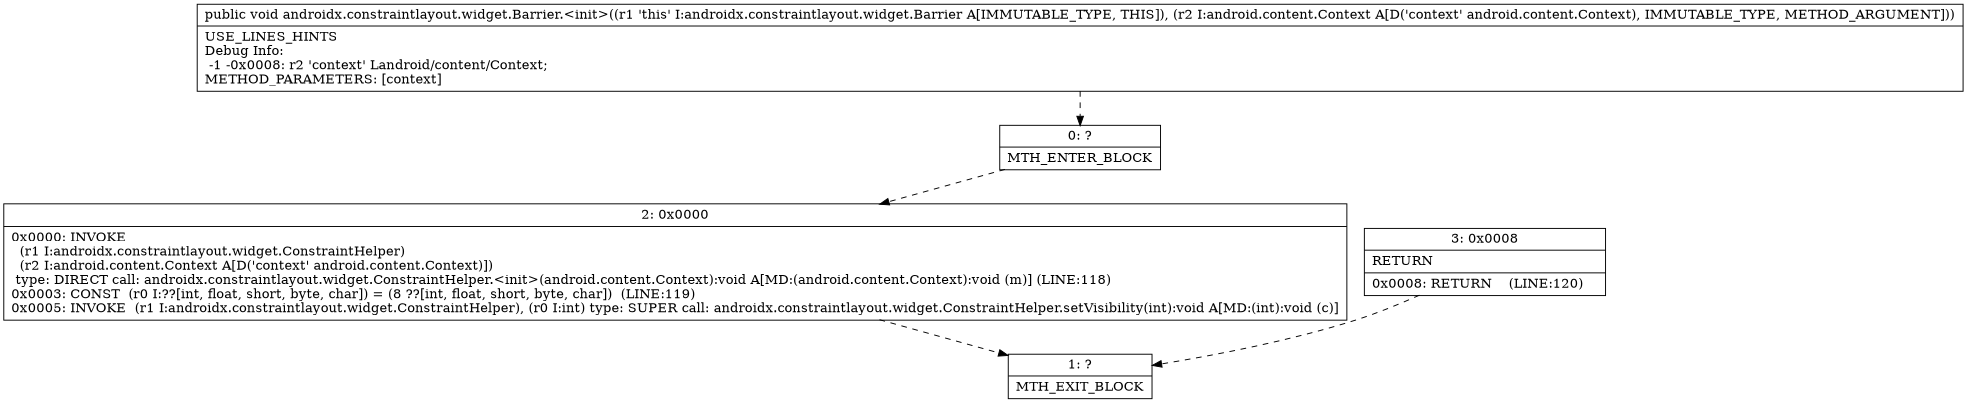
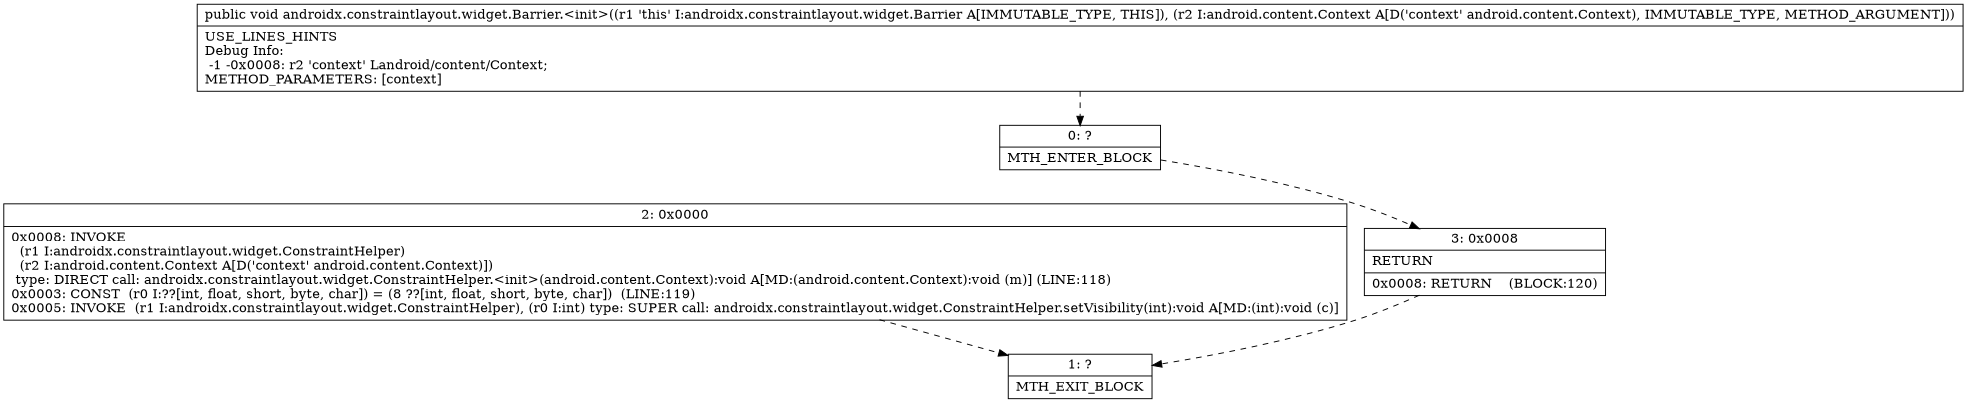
edge "0: ?" -> "2: 0x0000": now "0: ?" -> "3: 0x0008"
node "2: 0x0000": text "0x0000: INVOKE" -> "0x0008: INVOKE"
node "3: 0x0008": text "0x0008: RETURN    (LINE:120)" -> "0x0008: RETURN    (BLOCK:120)"
